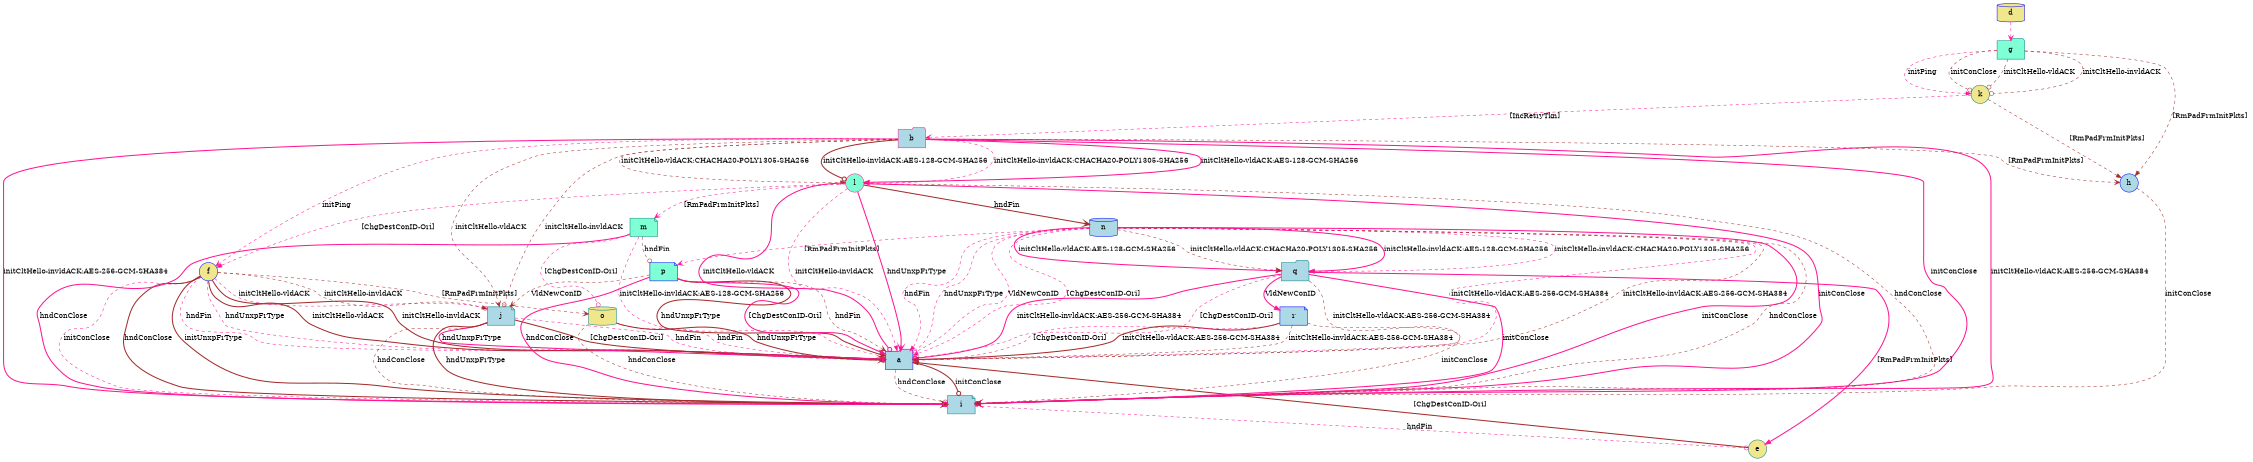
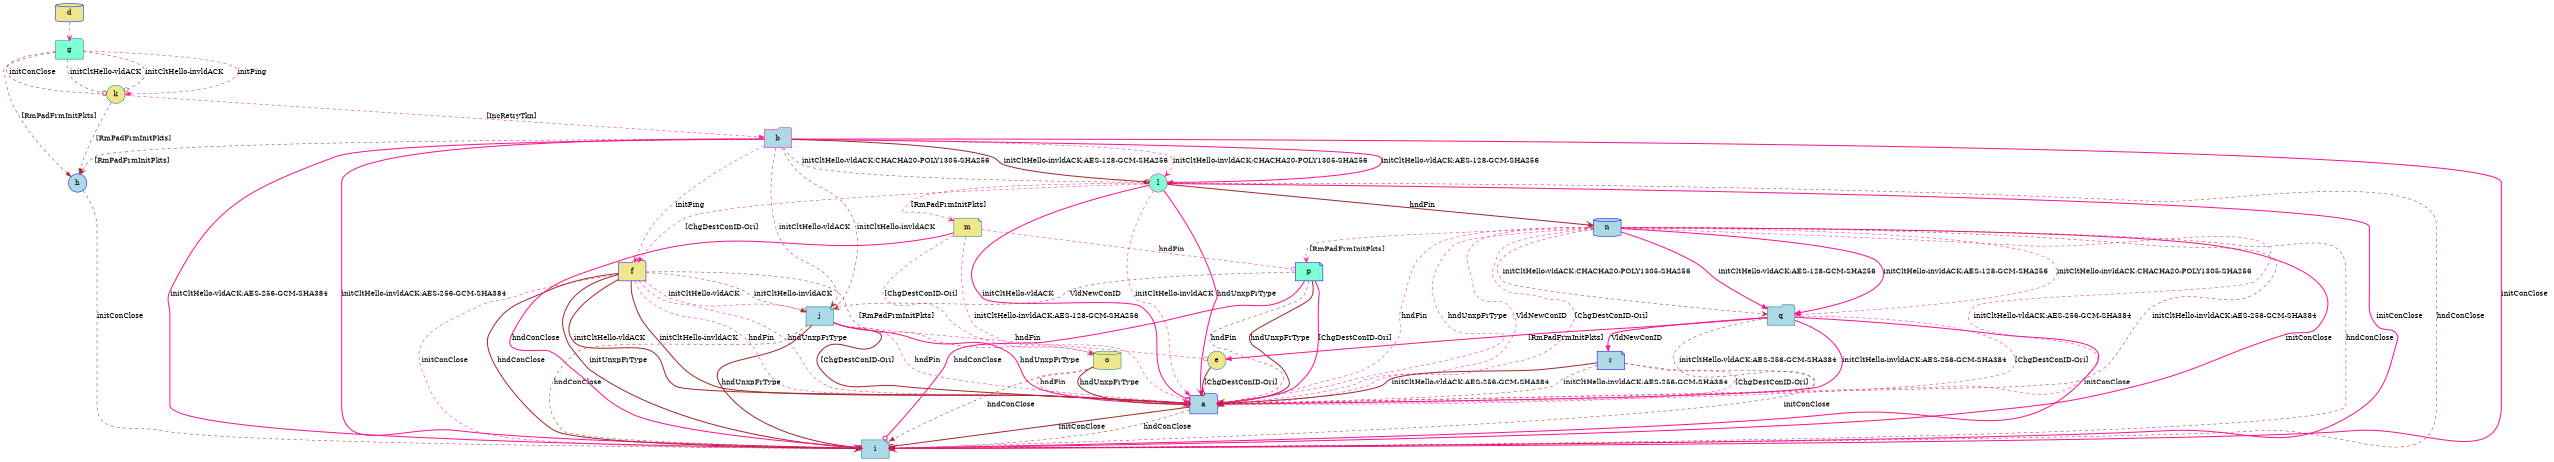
edge "k" -> "b": arrowhead vee -> normal
node "m": fillcolor aquamarine -> khaki
edge "m" -> "p": color brown -> deeppink
node "f": shape circle -> folder
edge "e" -> "a": arrowhead normal -> odot
edge "i" -> "e": now "j" -> "e"
